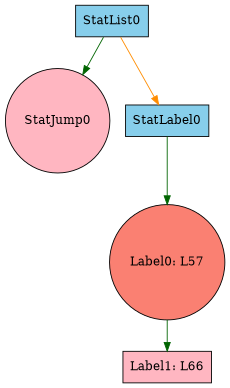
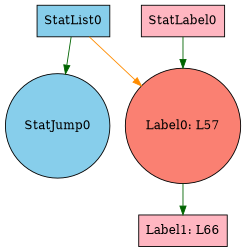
edge "StatList0" -> "StatLabel0": now "StatList0" -> "Label0: L57"
node "StatJump0": fillcolor lightpink -> skyblue
node "StatLabel0": fillcolor skyblue -> lightpink
